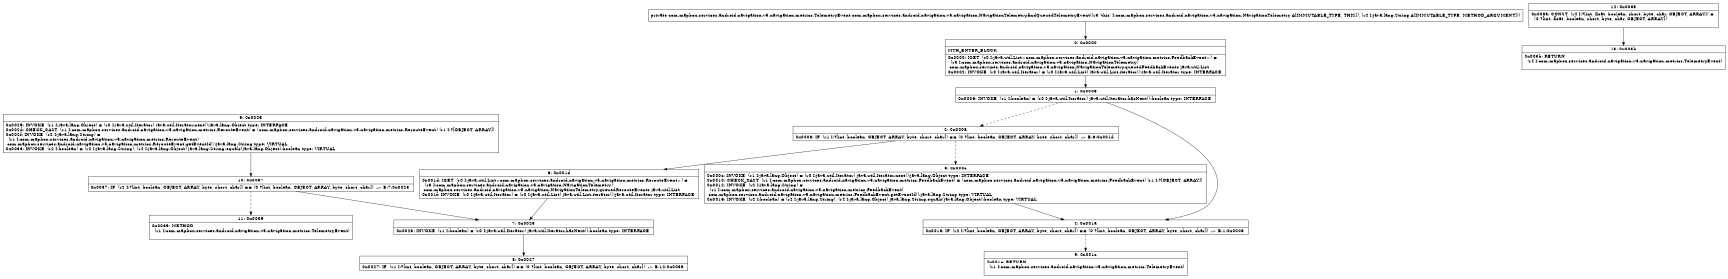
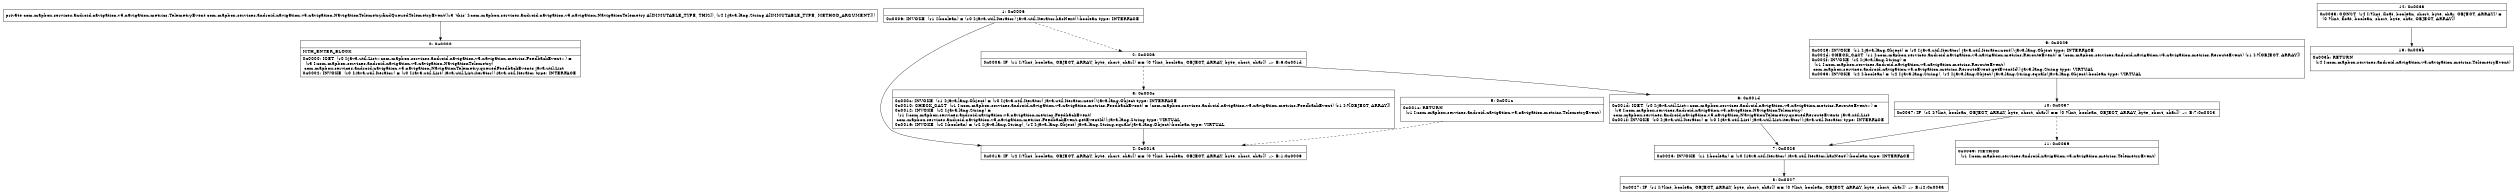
edge "0: 0x0000" -> "1: 0x0006": removed
edge "4: 0x001a" -> "5: 0x001c": reversed
node "5: 0x001c": text "4x001c: RETURN" -> "0x001c: RETURN"
